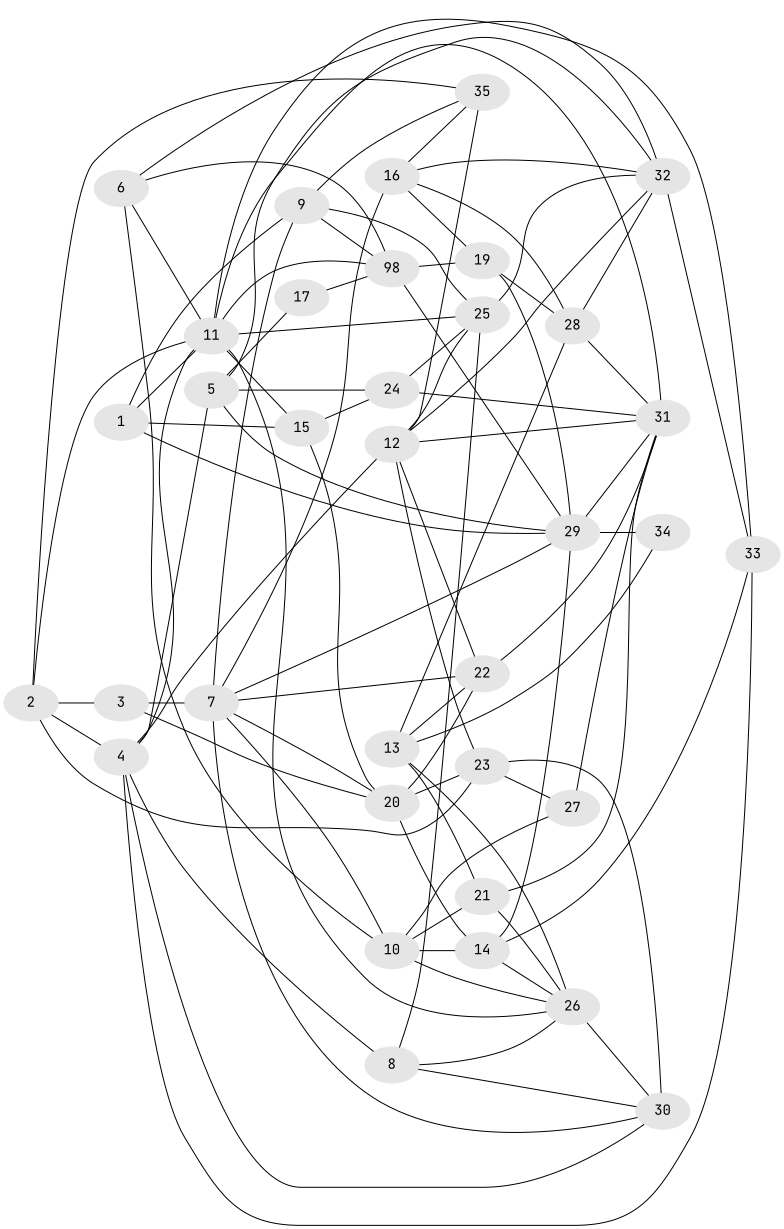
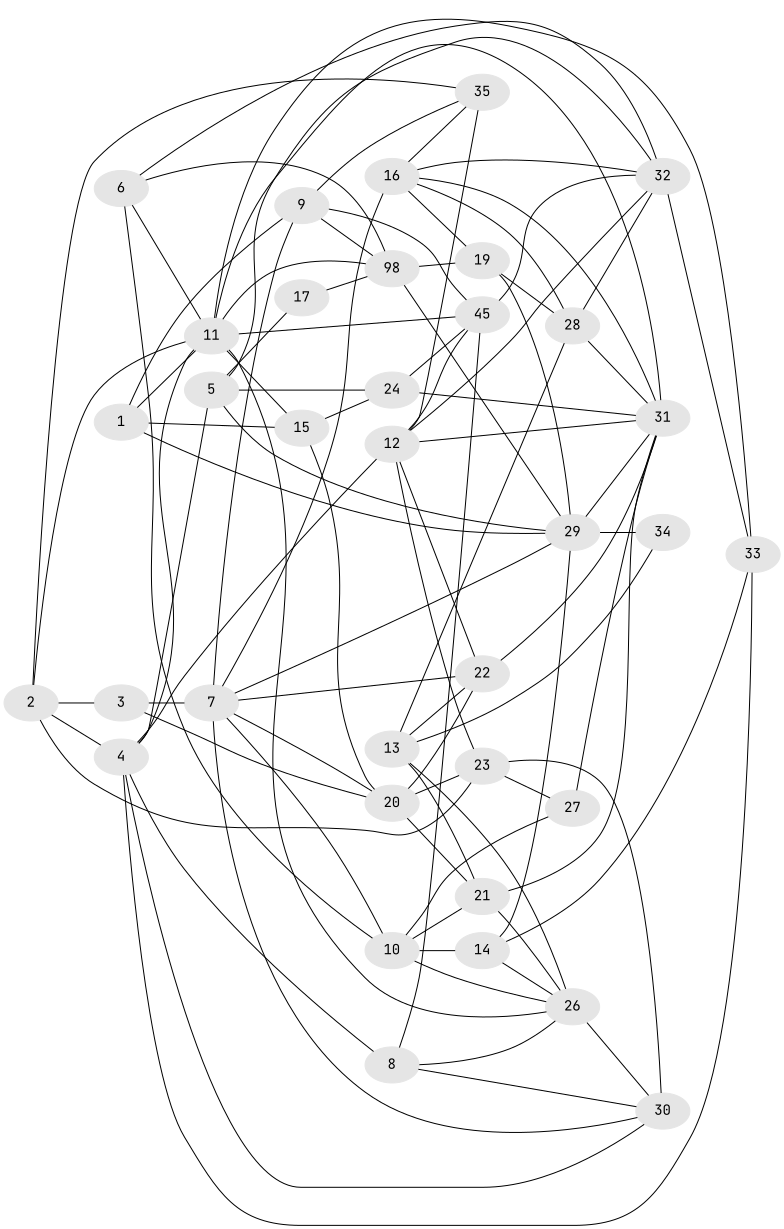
edge "16" -- "31": added
node "25": label "25" -> "45"
edge "20" -- "14": now "20" -- "21"
